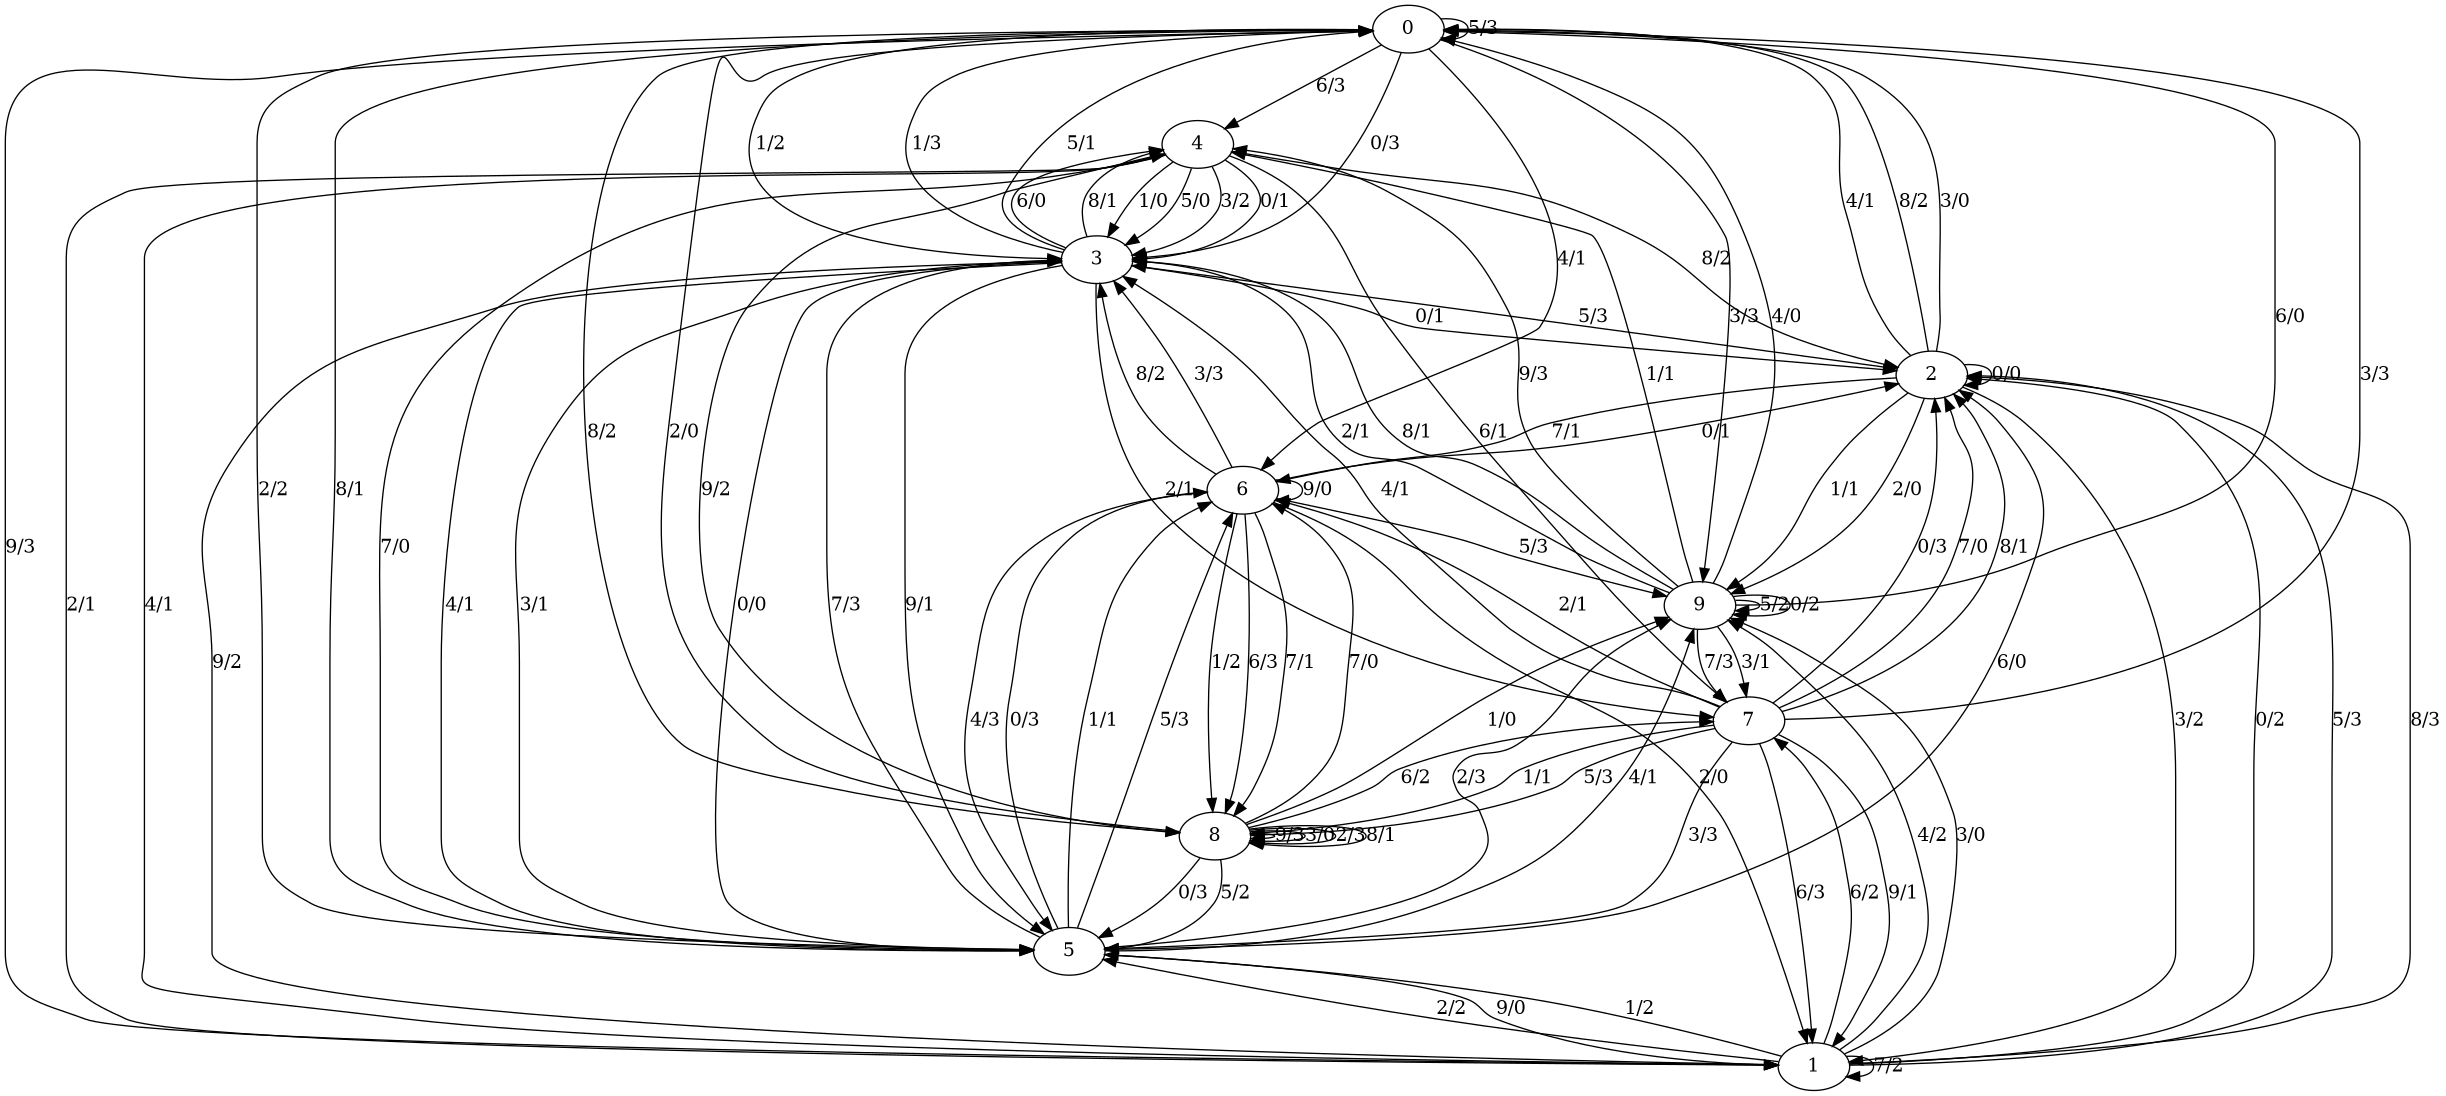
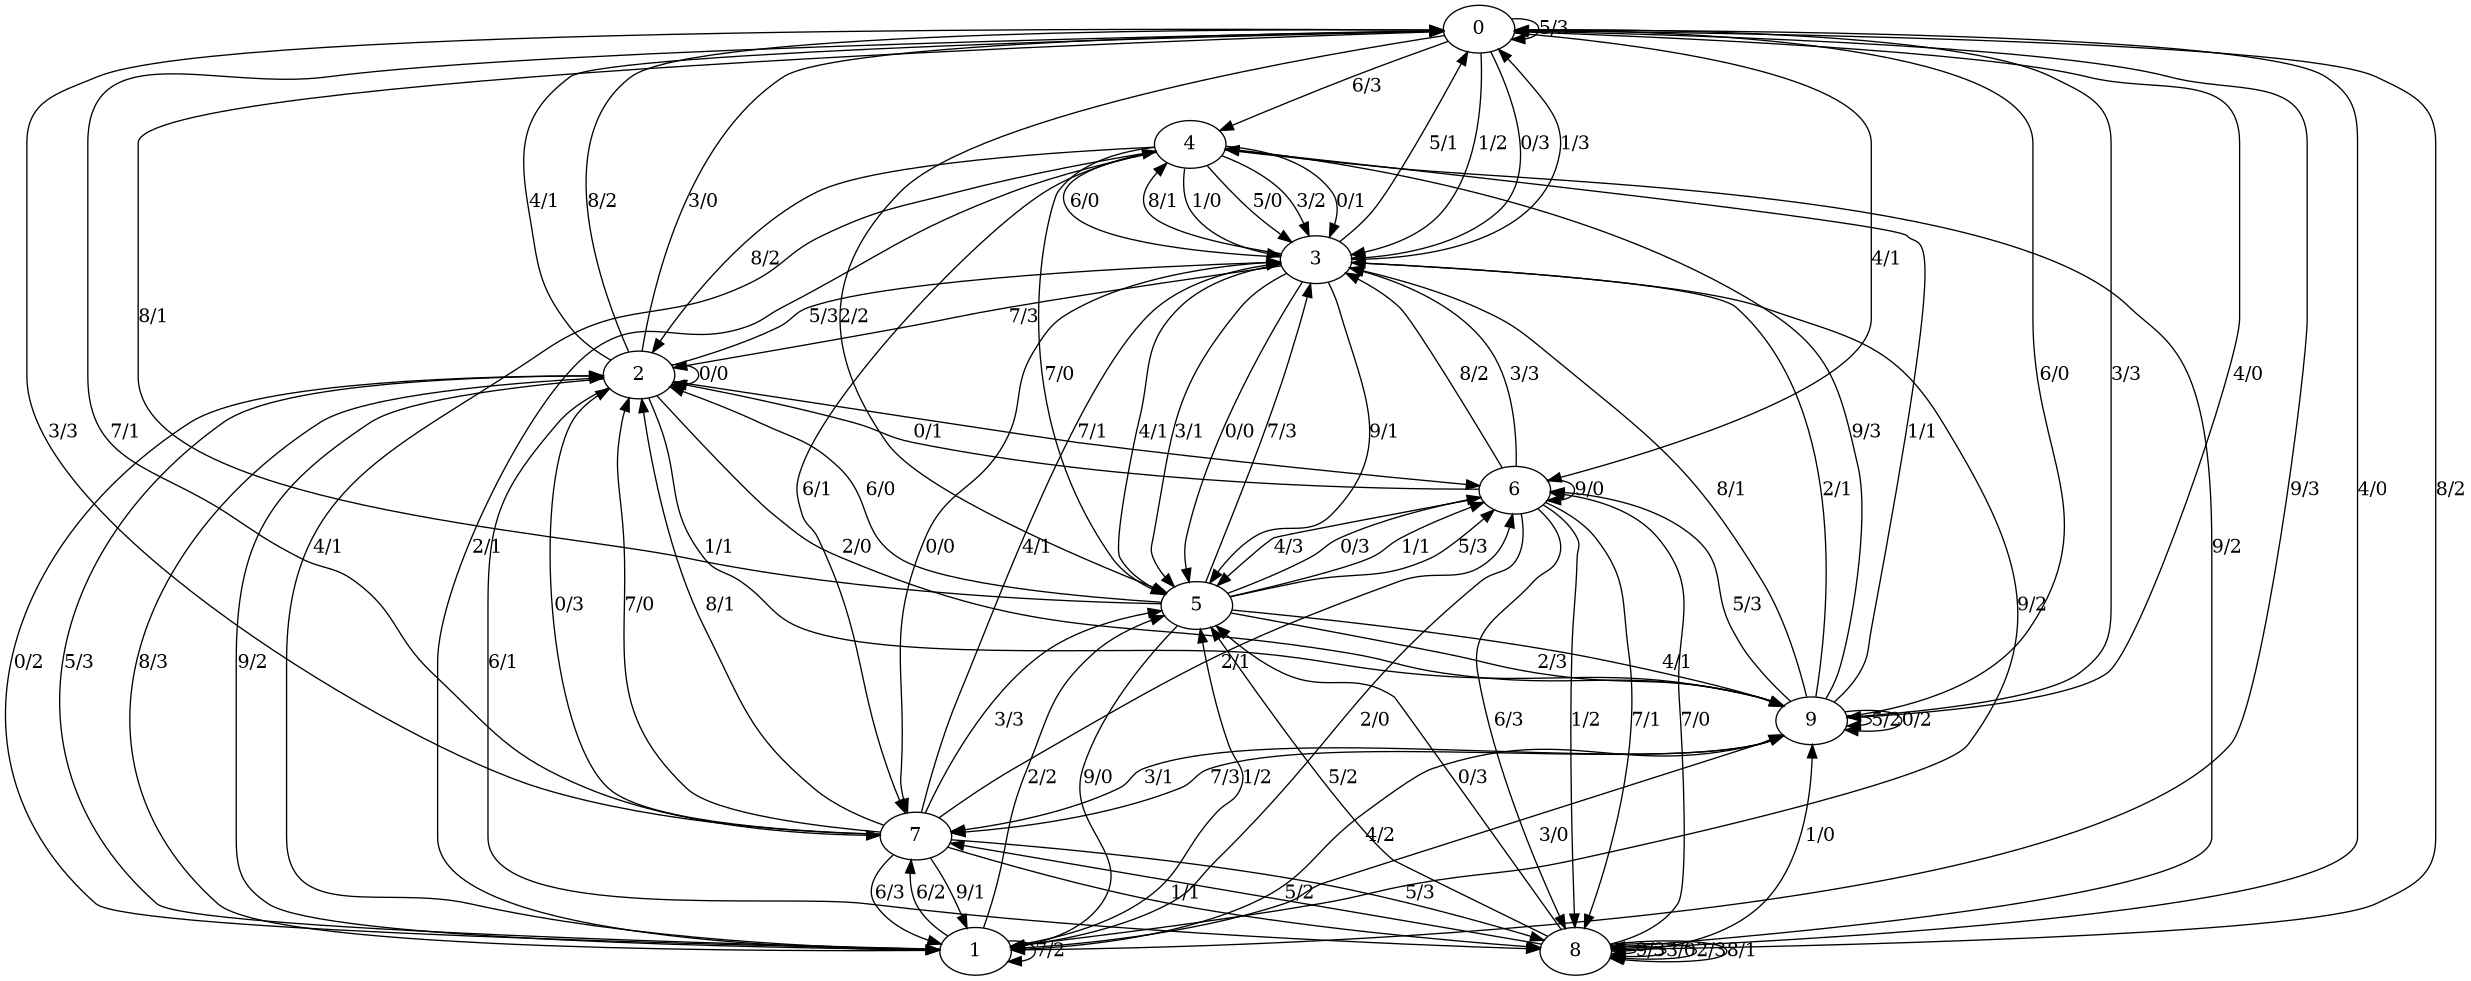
edge "0" -> "7": added, label "7/1"
edge "3" -> "2": label "0/1" -> "7/3"
edge "8" -> "0": label "2/0" -> "4/0"
edge "3" -> "7": label "2/1" -> "0/0"
edge "6" -> "9": reversed
edge "5" -> "4": reversed
edge "2" -> "1": label "3/2" -> "9/2"
edge "8" -> "7": label "6/2" -> "5/2"
edge "2" -> "8": added, label "6/1"
edge "1" -> "3": reversed
